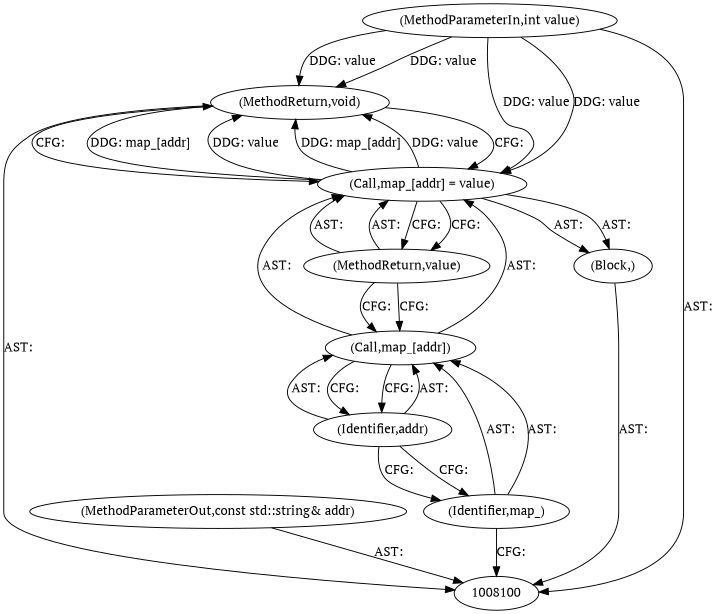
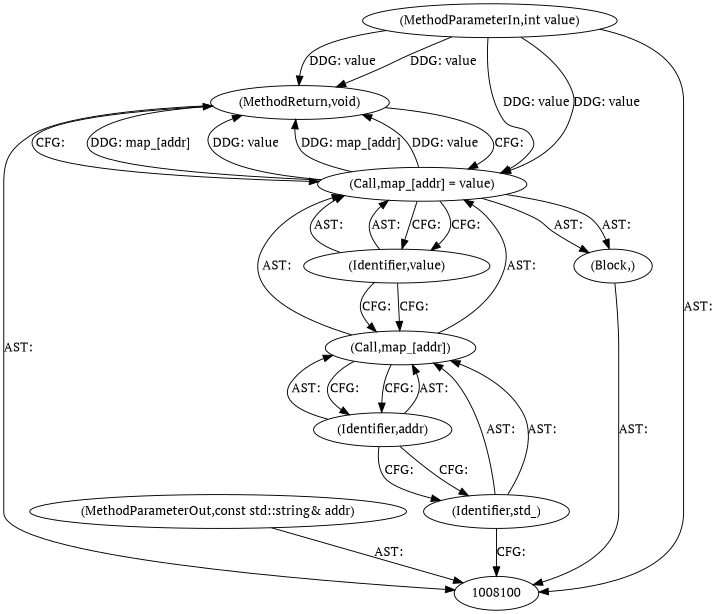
node "(MethodReturn,value)": label "(MethodReturn,value)" -> "(Identifier,value)"
node "(Identifier,map_)": label "(Identifier,map_)" -> "(Identifier,std_)"
